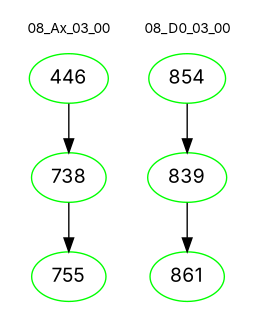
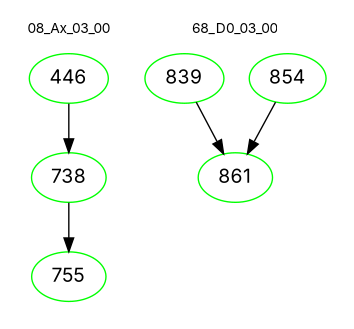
cluster "08_D0_03_00": label "08_D0_03_00" -> "68_D0_03_00"
edge "854" -> "839": now "854" -> "861"
